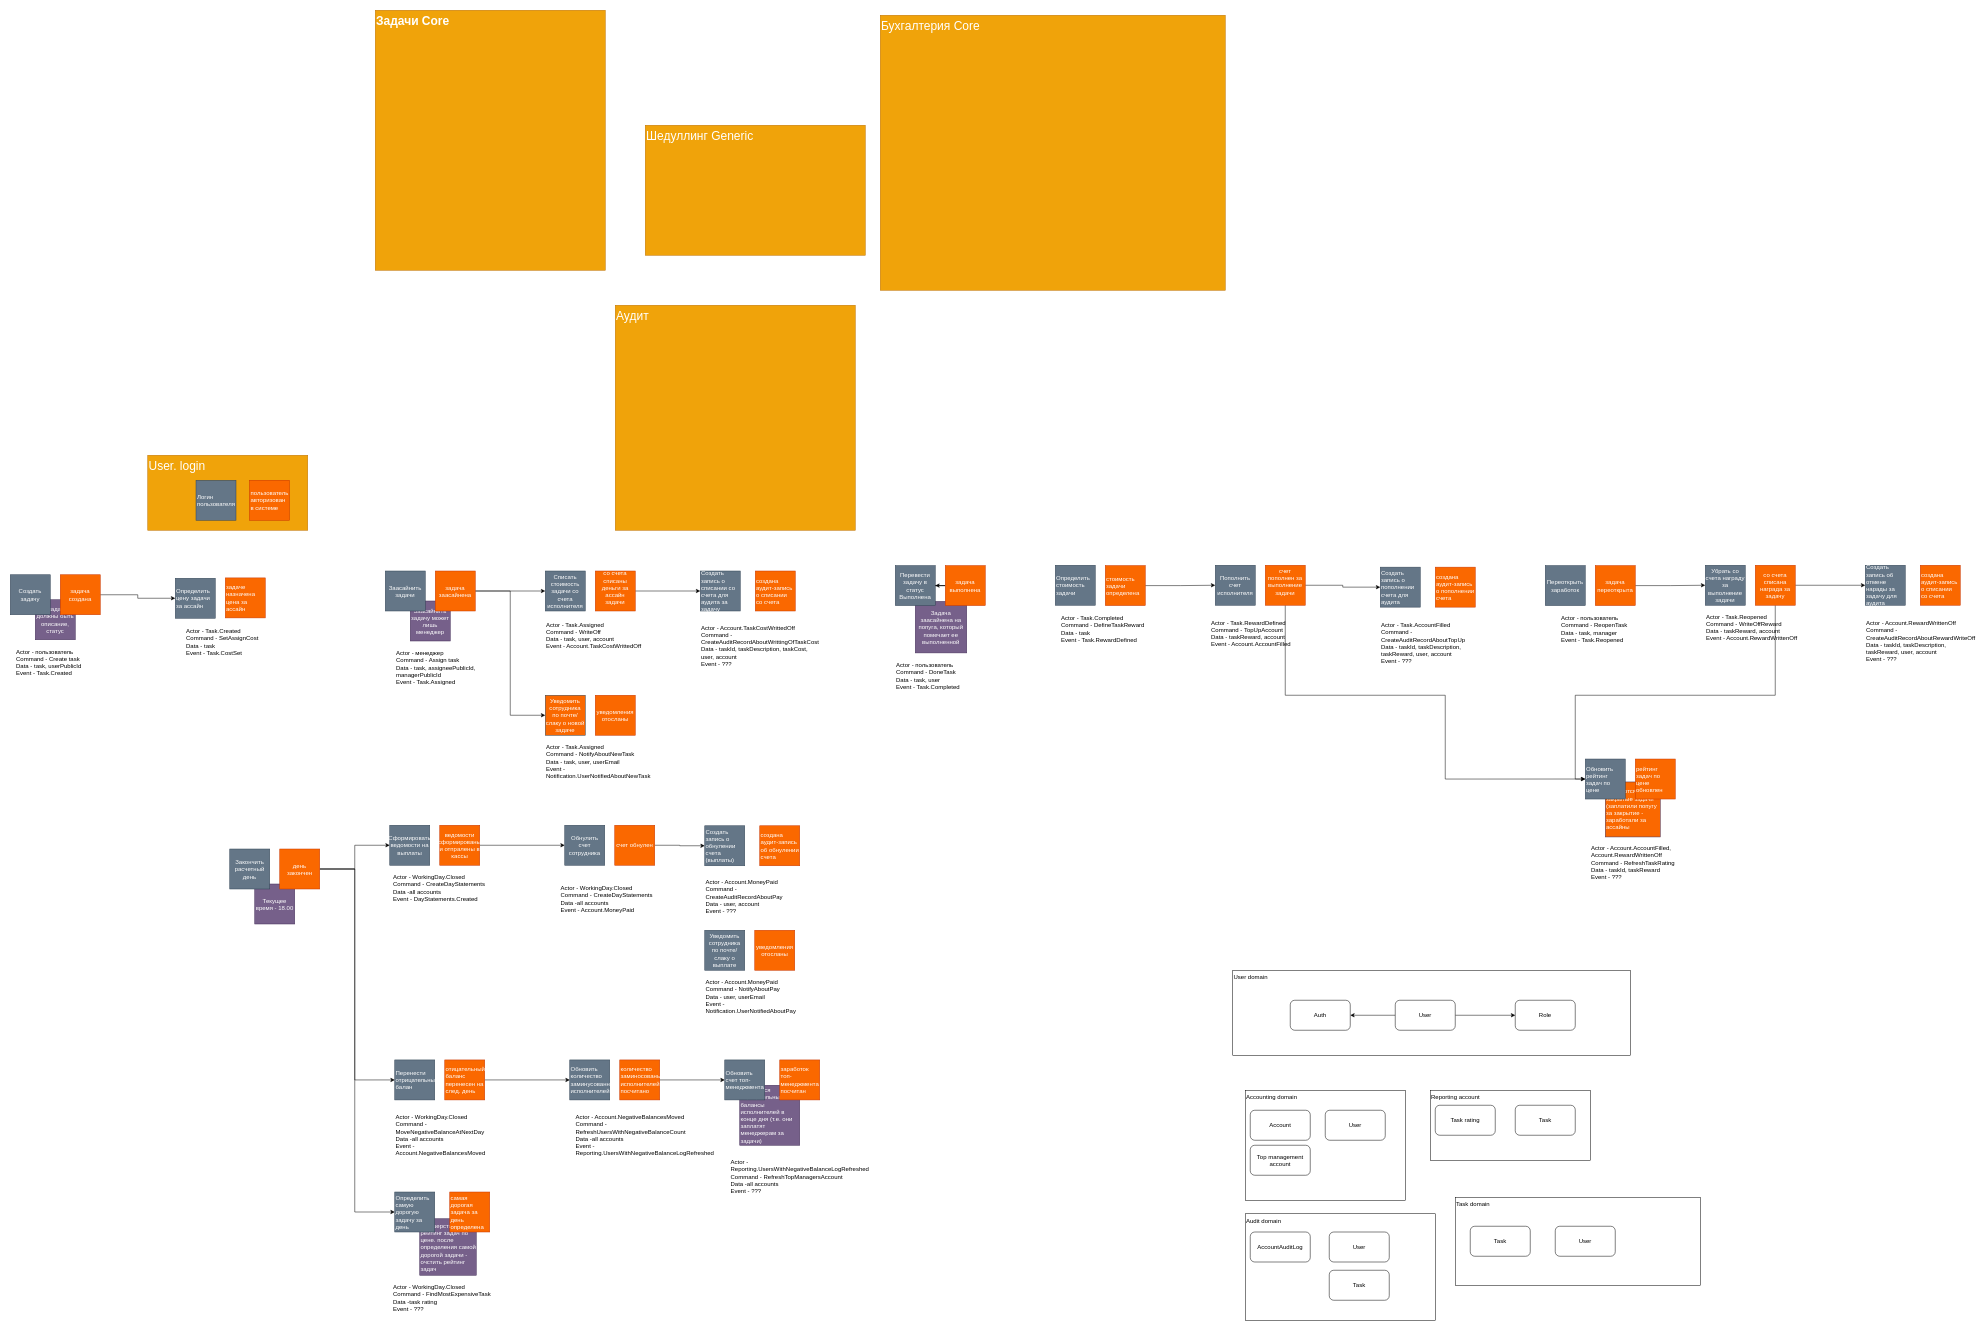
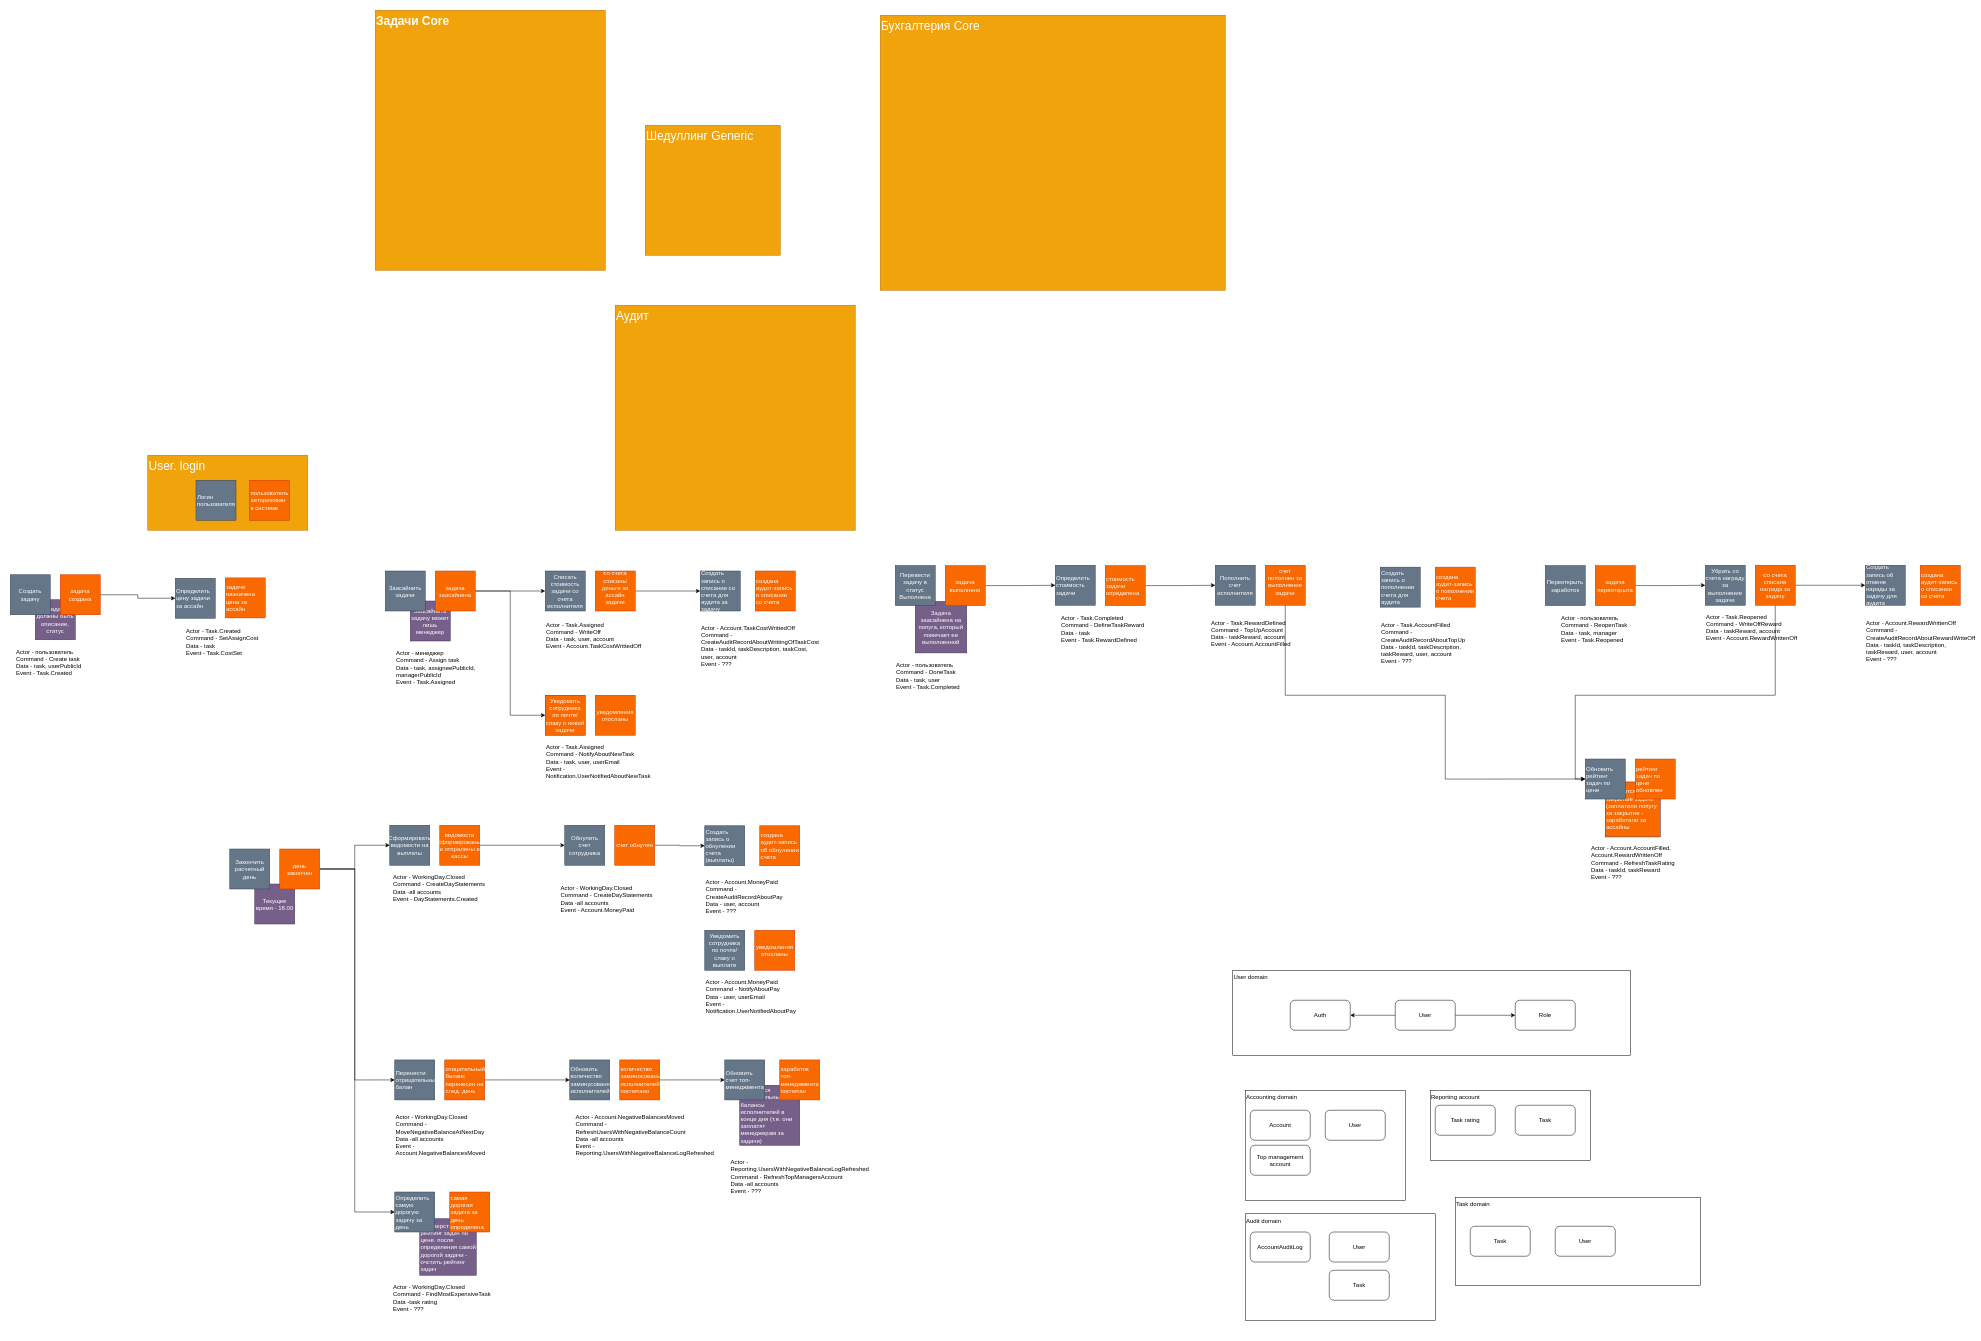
node "Шедуллинг Generic": size 220x130 -> 135x130
edge "задача выполнена" -> "Перевести задачу в статус Выполнена": now "задача выполнена" -> "Определить стоимость задачи"
edge "счет пополнен за выполнение задачи" -> "Создать запись о пополнении счета для аудита": removed
